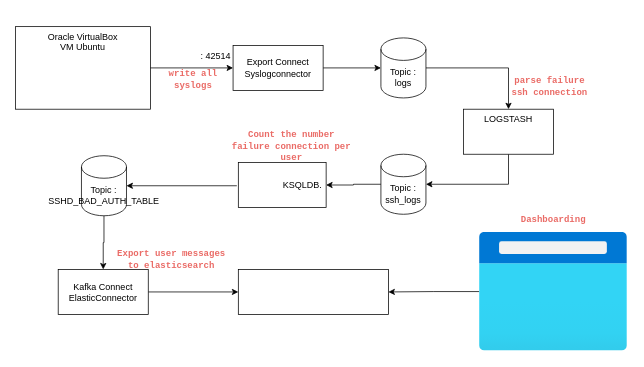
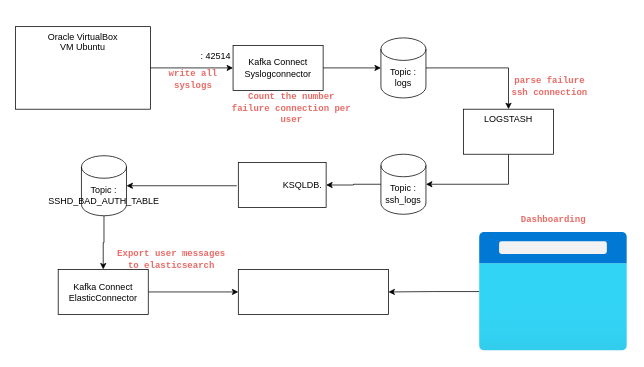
node "Export Connect Syslogconnector": label "Export Connect Syslogconnector" -> "Kafka Connect Syslogconnector"
node "Count the number failure connection per user": moved (291, 146) -> (291, 108)
